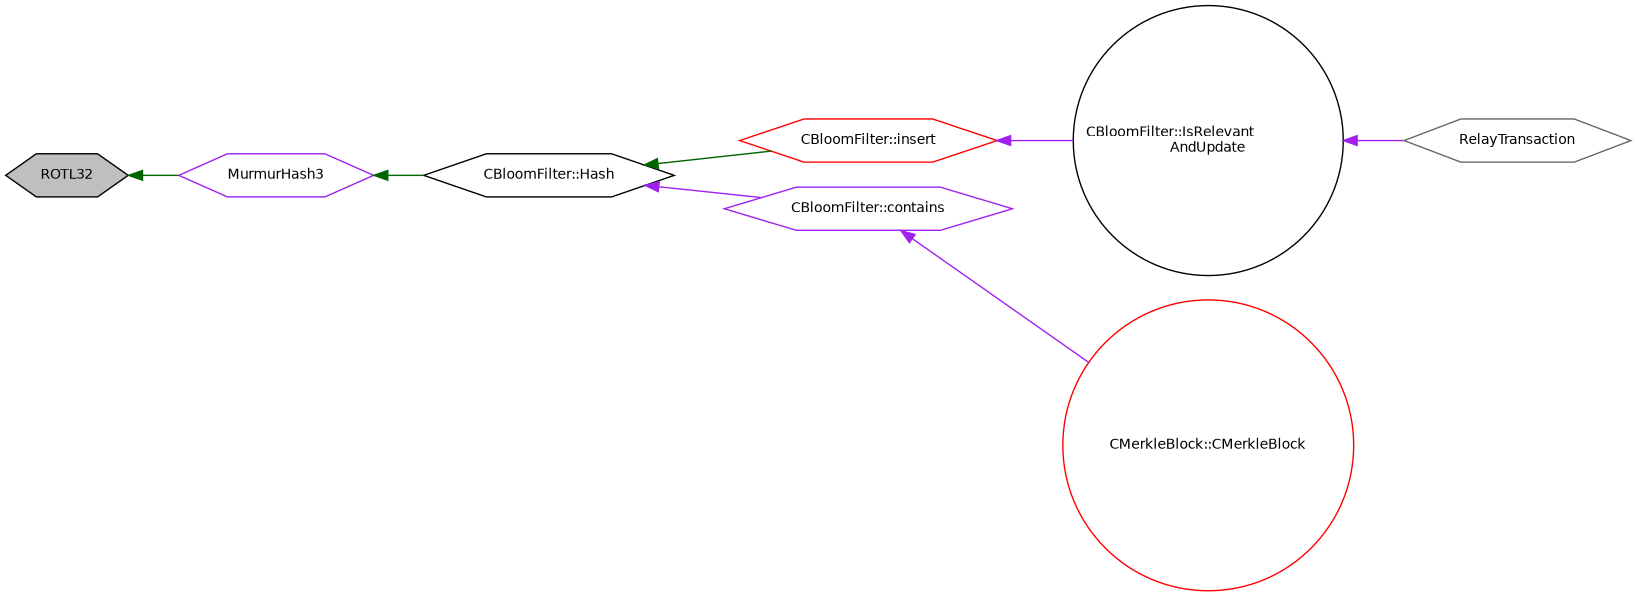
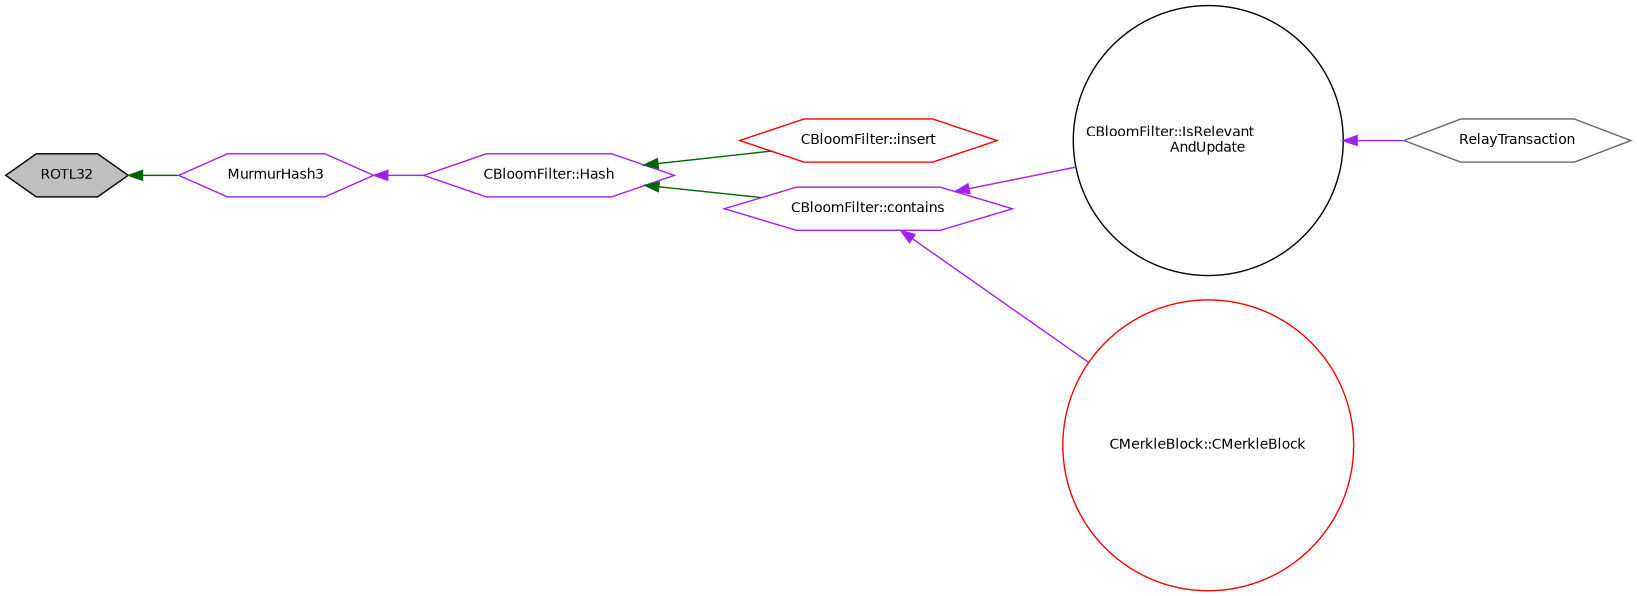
edge "CBloomFilter::IsRelevant AndUpdate" -> "CBloomFilter::insert": now "CBloomFilter::IsRelevant AndUpdate" -> "CBloomFilter::contains"
edge "CBloomFilter::Hash" -> "MurmurHash3": color darkgreen -> purple
node "CBloomFilter::Hash": color black -> purple
edge "CBloomFilter::contains" -> "CBloomFilter::Hash": color purple -> darkgreen
